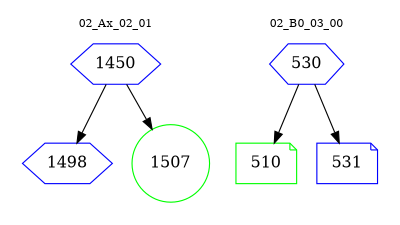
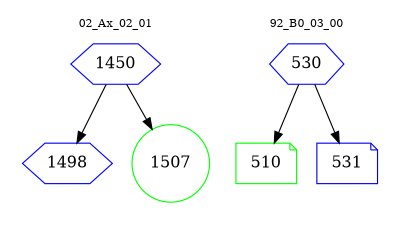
cluster "02_B0_03_00": label "02_B0_03_00" -> "92_B0_03_00"
